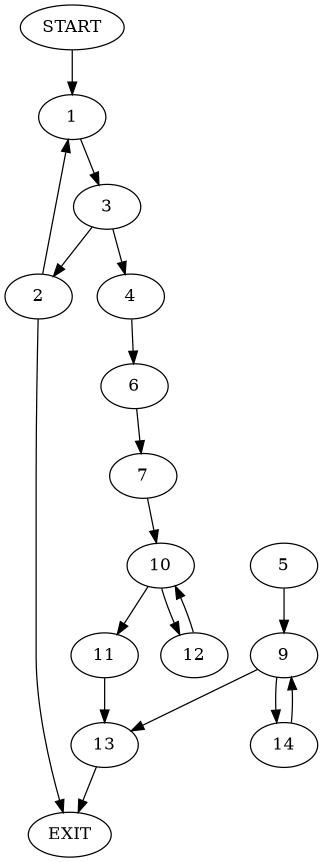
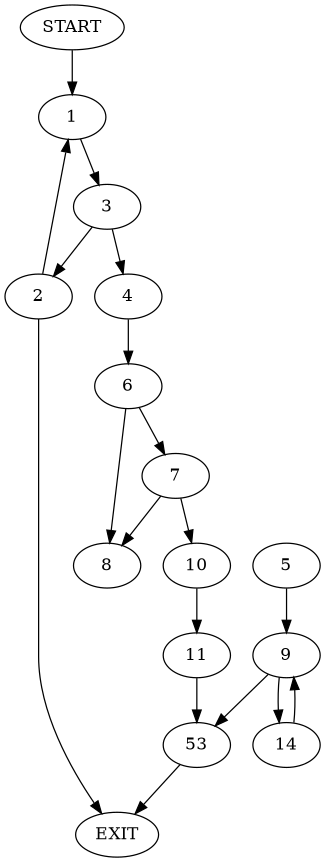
node "8": added
node "12": removed
node "13": label "13" -> "53"
